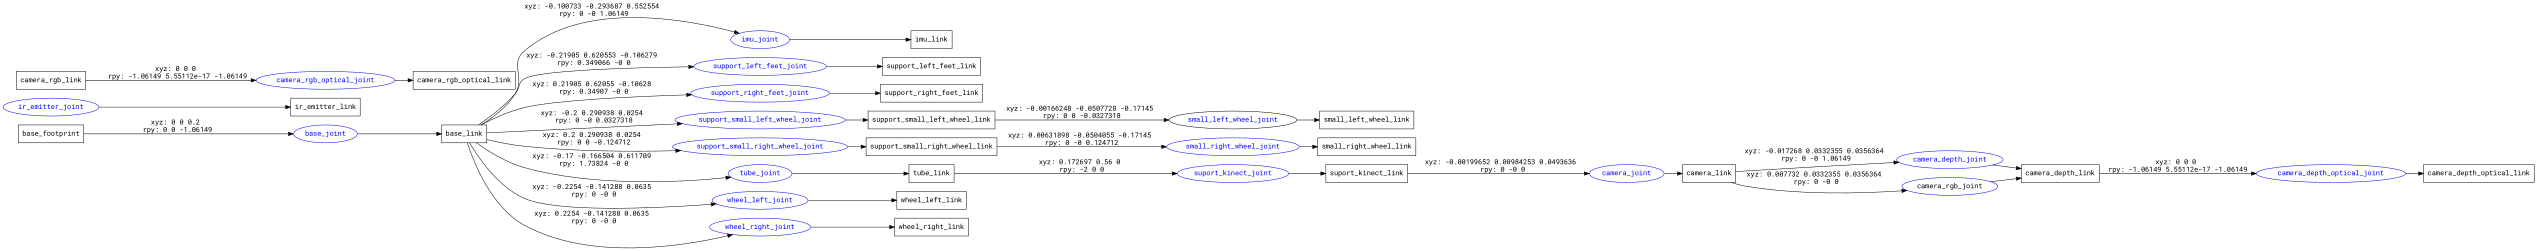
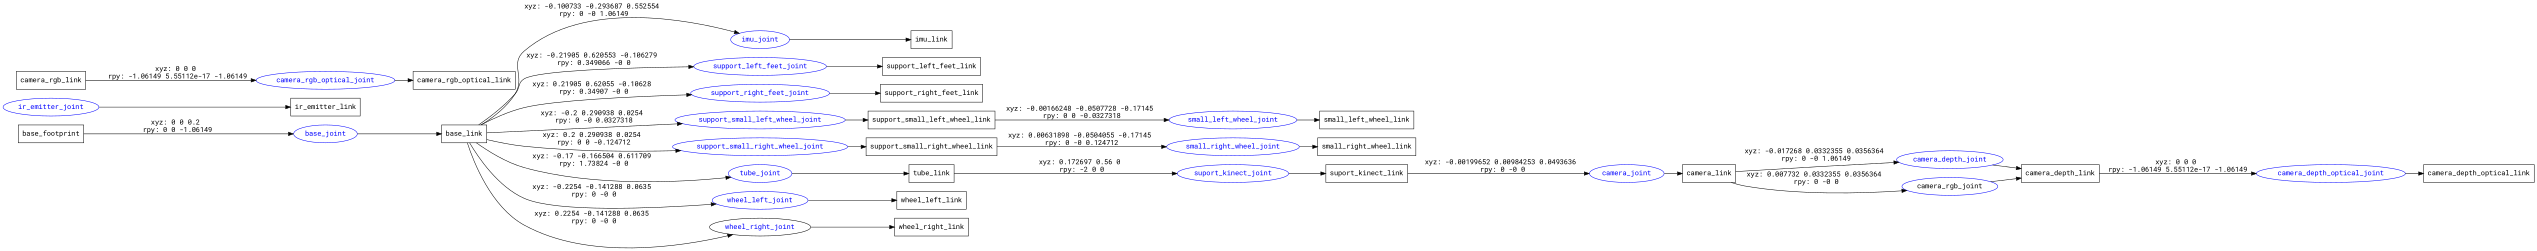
node "small_left_wheel_joint": color black -> blue
node "wheel_right_joint": color blue -> black
